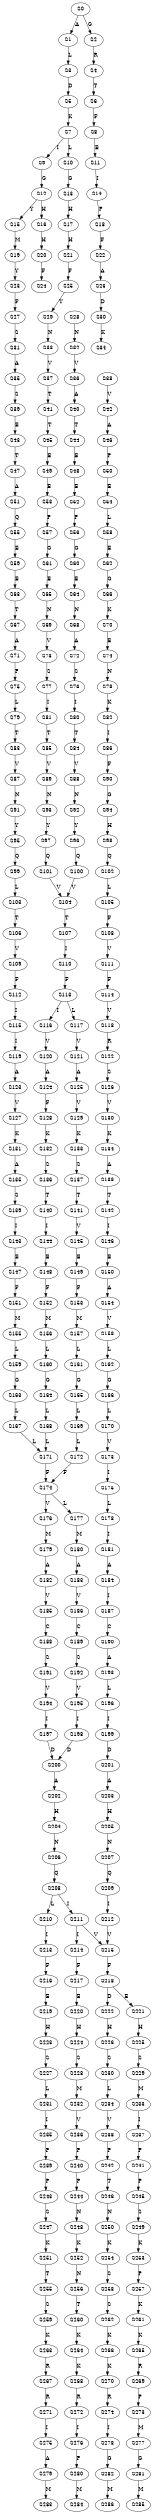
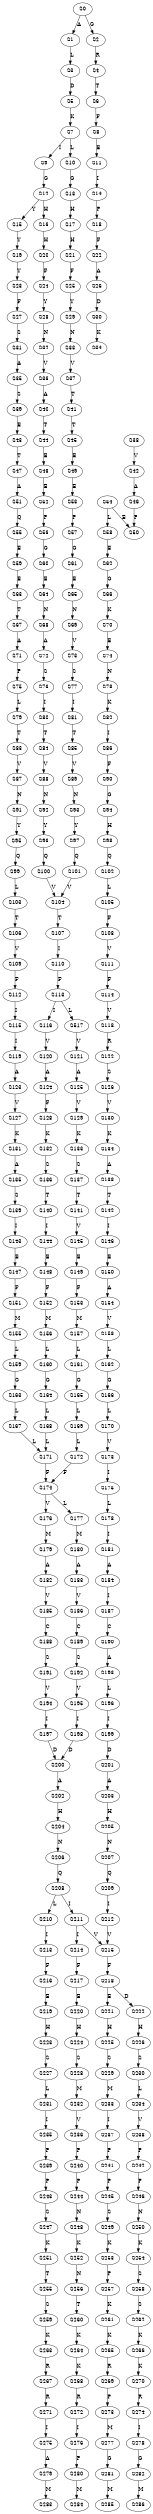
edge "S15" -> "S19": label "M" -> "Y"
edge "S24" -> "S28": added, label "Y"
edge "S50" -> "S54": reversed
node "S117": label "S117" -> "S517"
edge "S242" -> "S246": label "T" -> "P"
